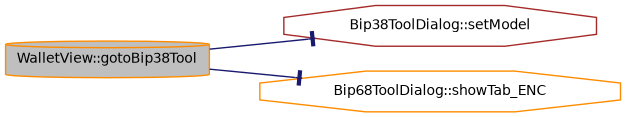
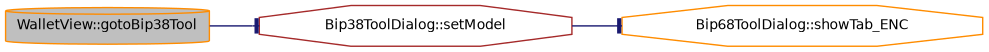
edge "WalletView::gotoBip38Tool" -> "Bip68ToolDialog::showTab_ENC": now "Bip38ToolDialog::setModel" -> "Bip68ToolDialog::showTab_ENC"
